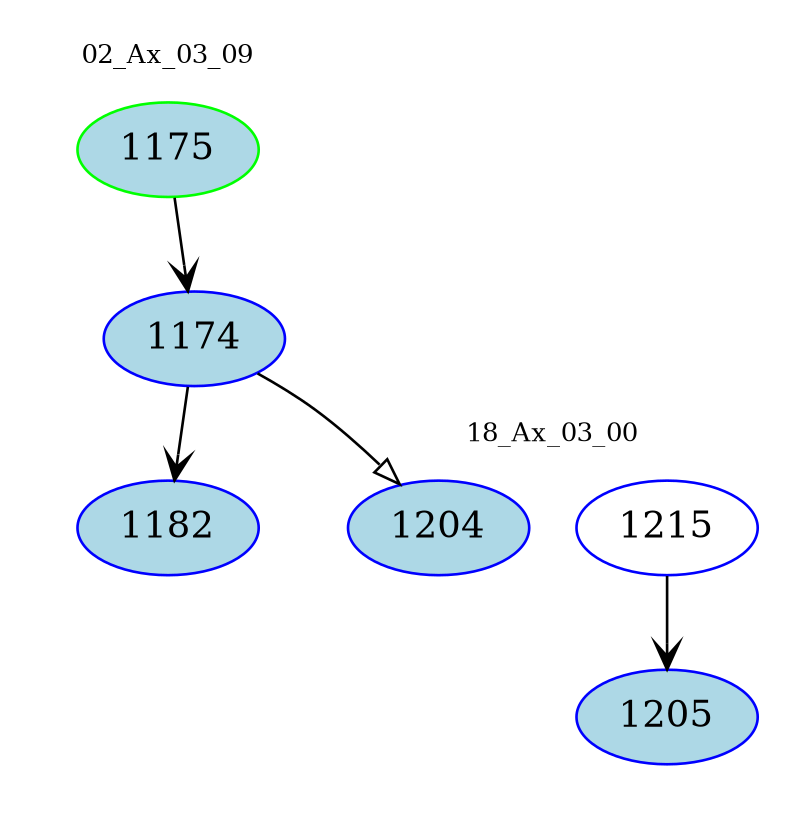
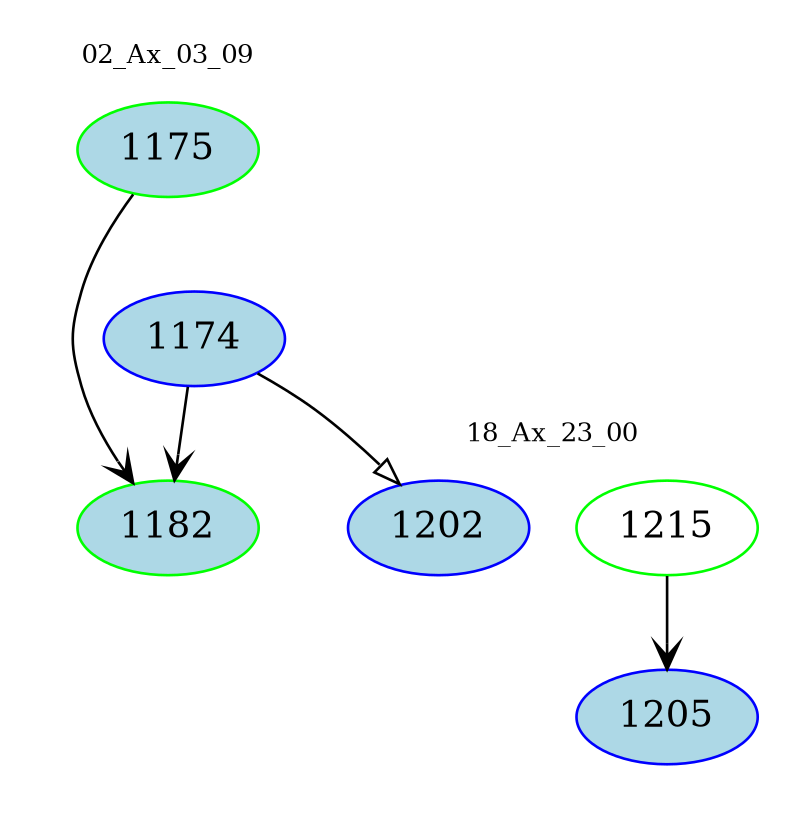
edge "1175" -> "1174": now "1175" -> "1182"
cluster "18_Ax_03_00": label "18_Ax_03_00" -> "18_Ax_23_00"
node "1182": color blue -> green
node "1204": label "1204" -> "1202"
node "1215": color blue -> green
